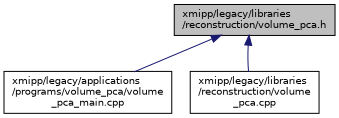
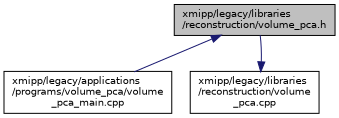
edge "xmipp/legacy/libraries /reconstruction/volume _pca.cpp" -> "xmipp/legacy/libraries /reconstruction/volume_pca.h": reversed
